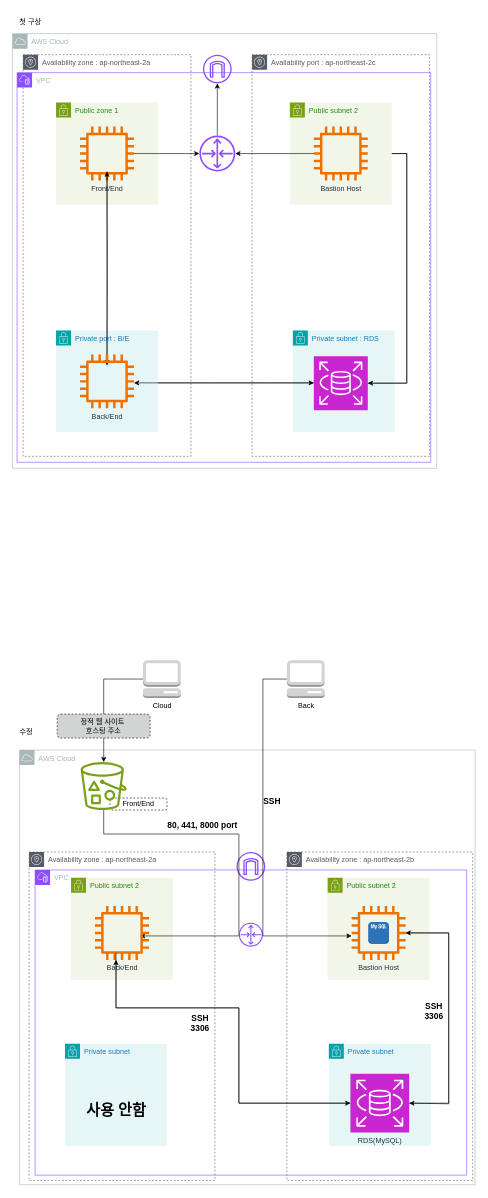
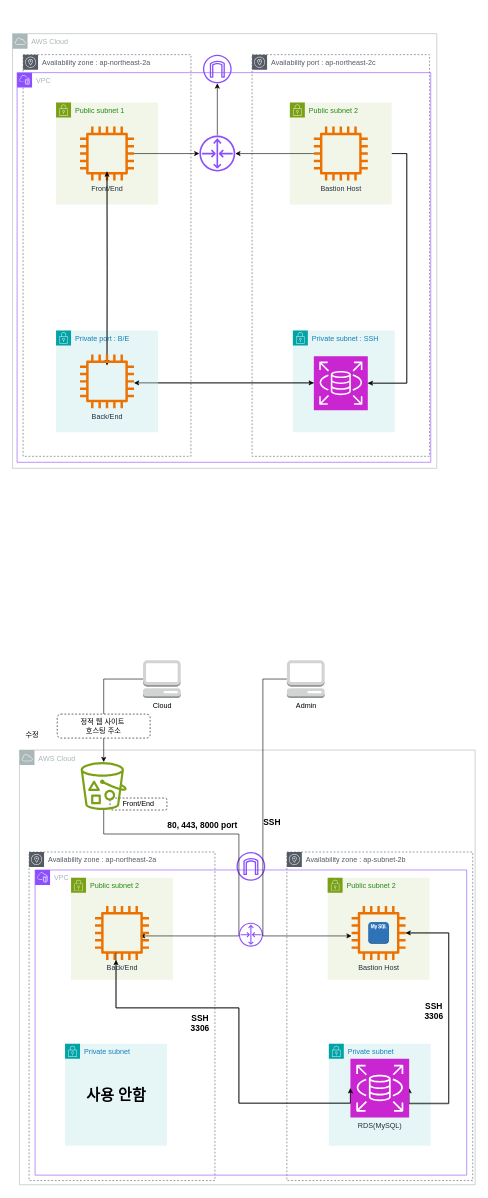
node "첫 구상": removed
node "Public zone 1": label "Public zone 1" -> "Public subnet 1"
node "Private subnet : RDS": label "Private subnet : RDS" -> "Private subnet : SSH"
node "Back": label "Back" -> "Admin"
node "정적 웹 사이트 호스팅 주소": fillcolor #d2d3d3 -> #ffffff
node "수정": moved (26, 732) -> (32, 735)
node "SSH": moved (272, 801) -> (272, 822)
node "80, 441, 8000 port": label "80, 441, 8000 port" -> "80, 443, 8000 port"
node "Availability zone : ap-northeast-2b": label "Availability zone : ap-northeast-2b" -> "Availability zone : ap-subnet-2b"
node "RDS(MySQL)": moved (380, 1104) -> (380, 1089)
node "사용 안함": moved (116, 1110) -> (116, 1095)
